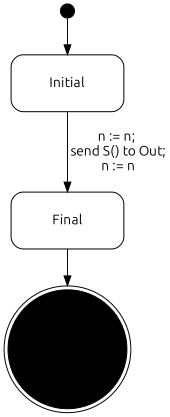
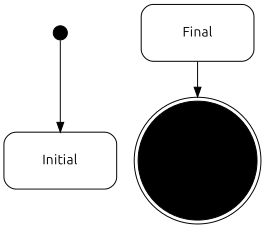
edge "Initial" -> "Final": removed, label "n := n; send S() to Out; n := n"
